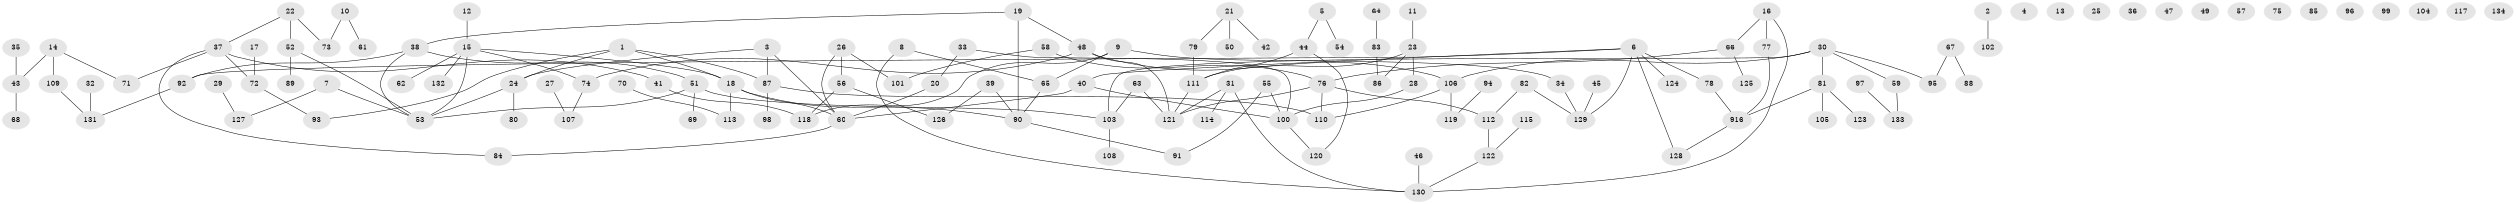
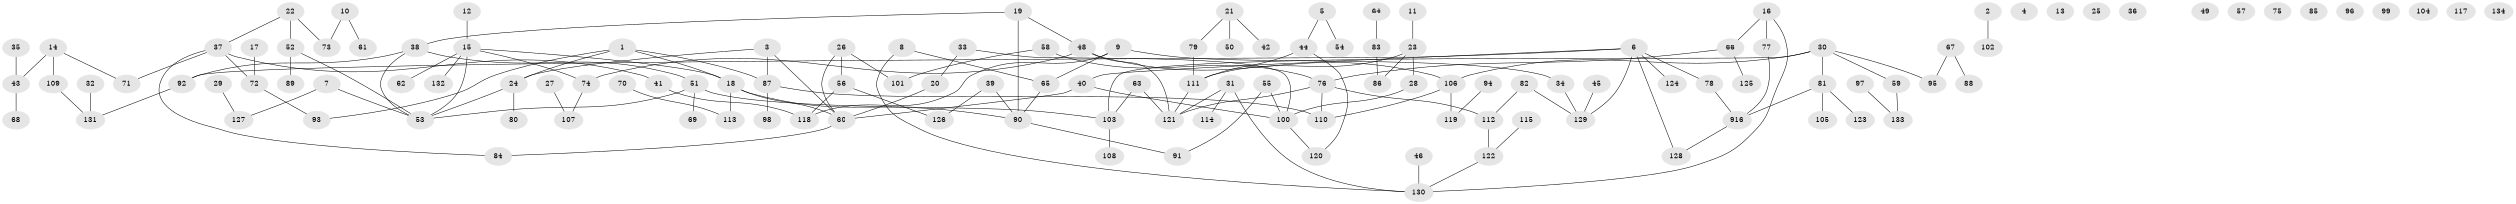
node "47": removed
